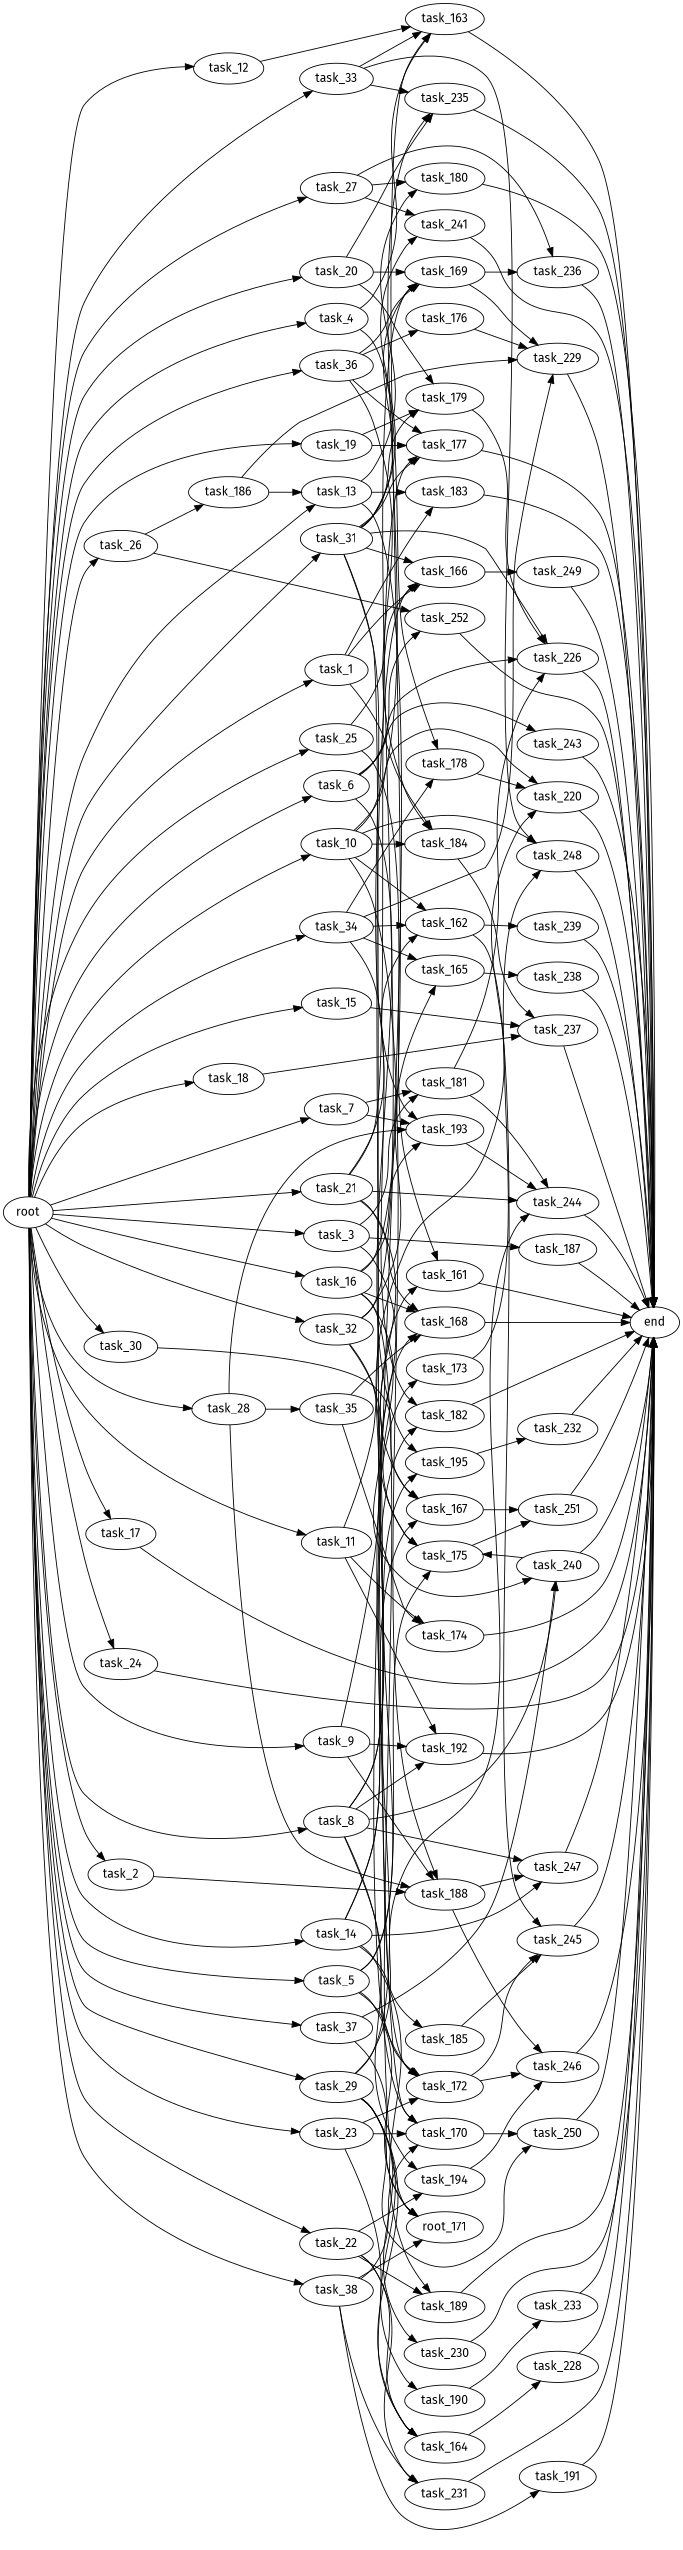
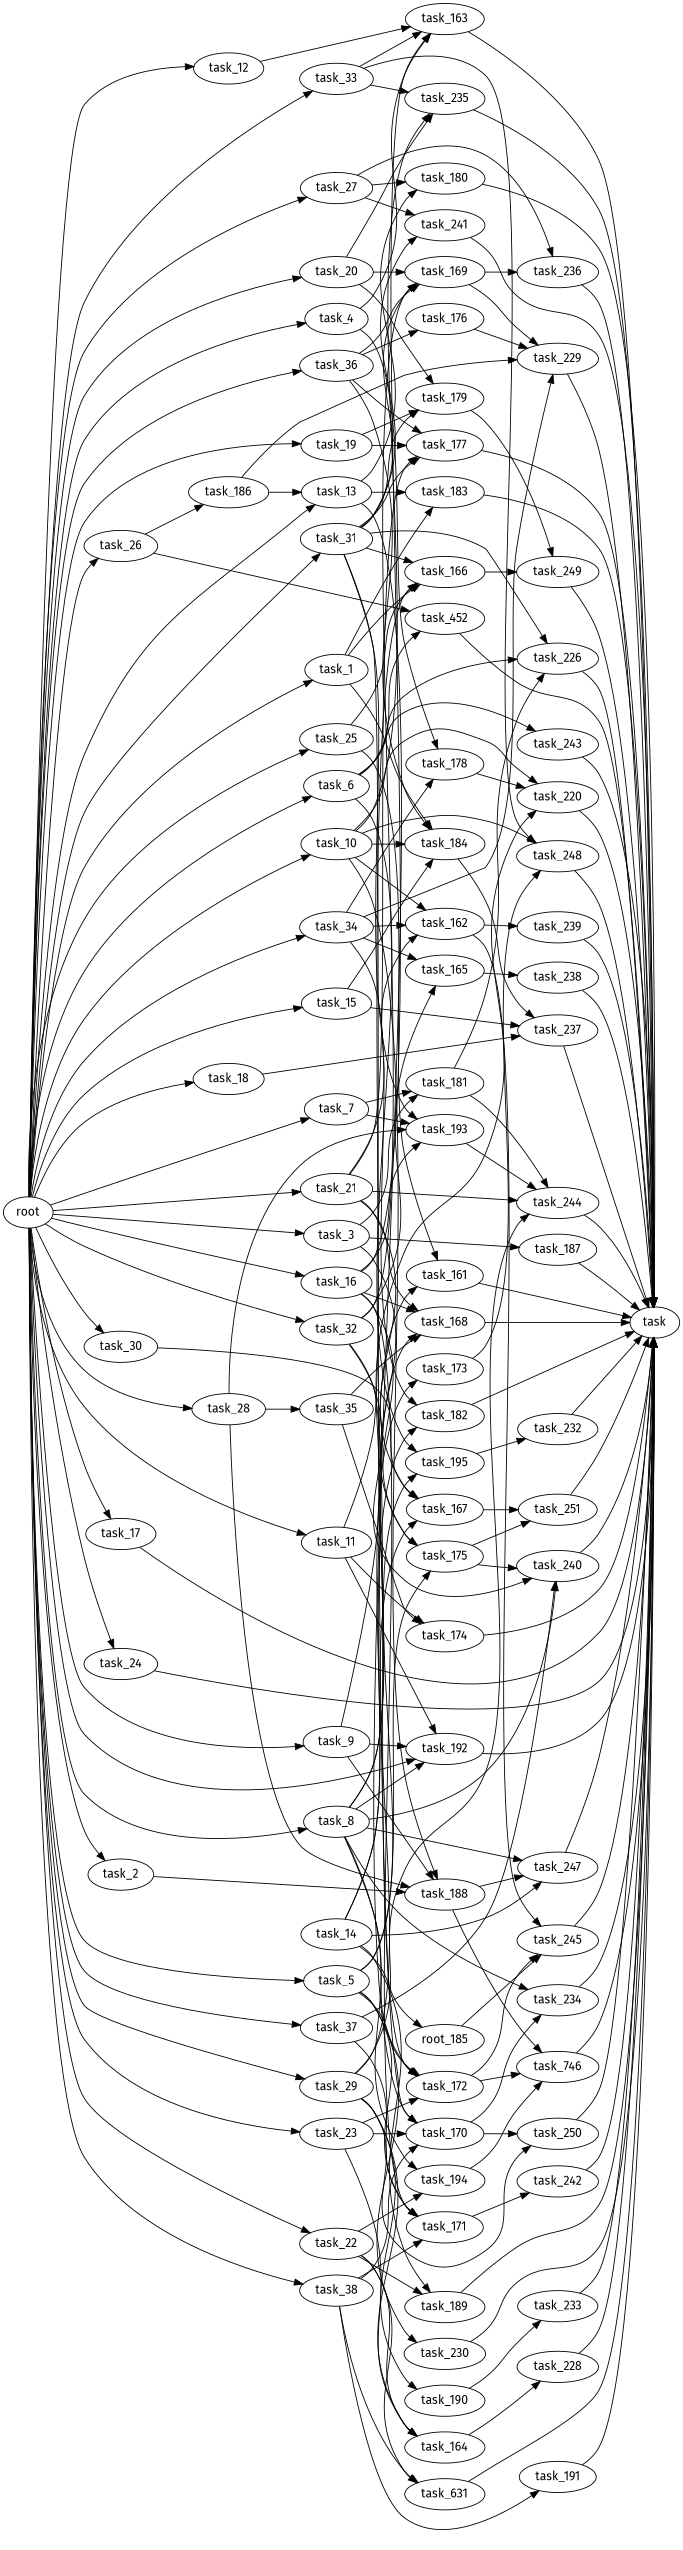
edge "task_179" -> "task_226": now "task_179" -> "task_249"
node "task_252": label "task_252" -> "task_452"
edge "task_15" -> "task_184": added
node "end": label "end" -> "task"
edge "task_240" -> "task_175": reversed
edge "root" -> "task_14": now "root" -> "task_192"
node "task_234": added
node "task_185": label "task_185" -> "root_185"
node "task_246": label "task_246" -> "task_746"
node "task_242": added
edge "task_29" -> "task_230": now "task_5" -> "task_230"
node "root_171": label "root_171" -> "task_171"
node "task_231": label "task_231" -> "task_631"
